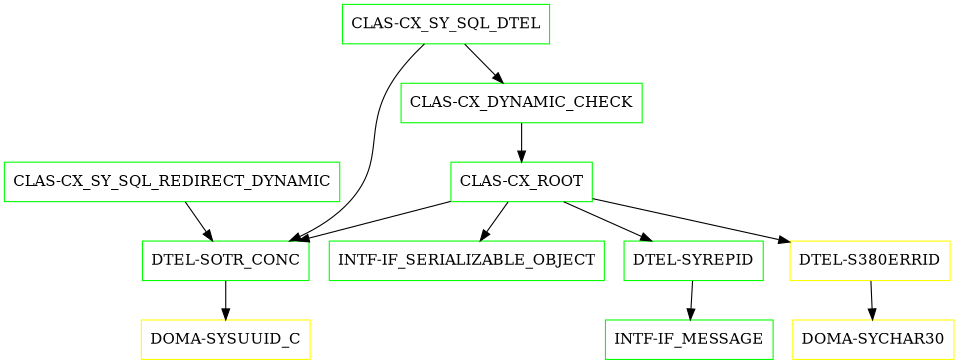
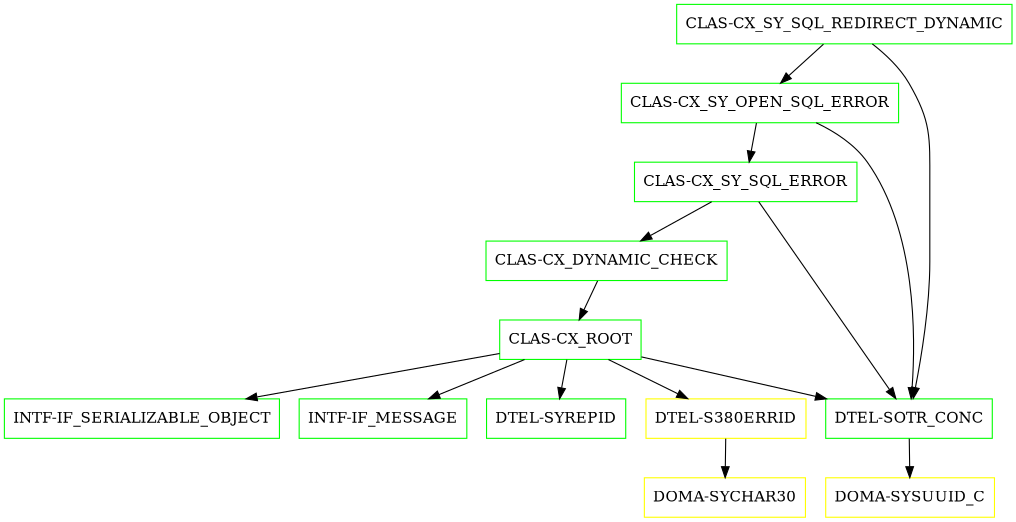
node "CLAS-CX_SY_SQL_DTEL": label "CLAS-CX_SY_SQL_DTEL" -> "CLAS-CX_SY_SQL_ERROR"
node "CLAS-CX_SY_OPEN_SQL_ERROR": added
edge "DTEL-SYREPID" -> "INTF-IF_MESSAGE": now "CLAS-CX_ROOT" -> "INTF-IF_MESSAGE"
